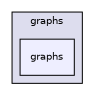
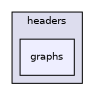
cluster "graphs": label "graphs" -> "headers"
